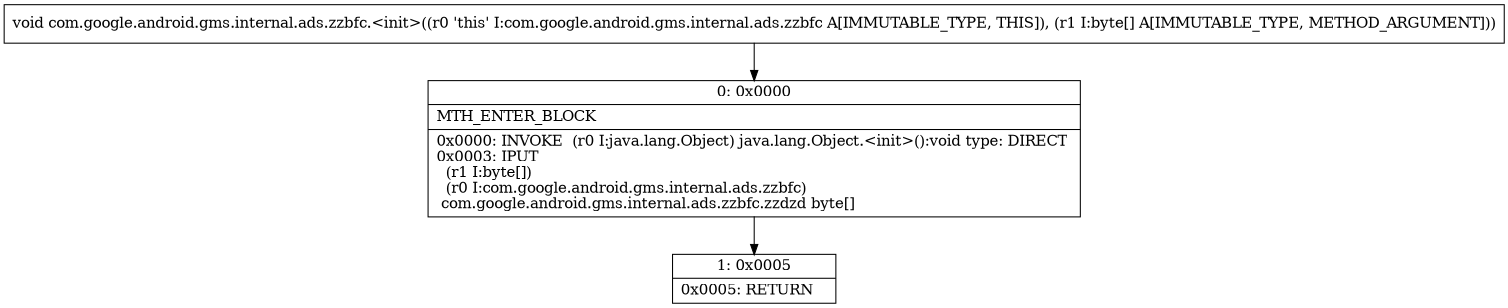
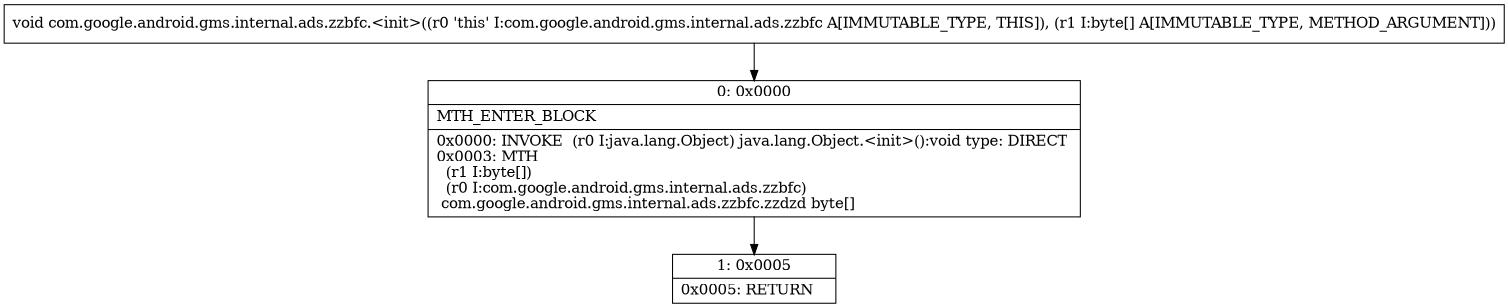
node "0: 0x0000": text "0x0003: IPUT" -> "0x0003: MTH"
